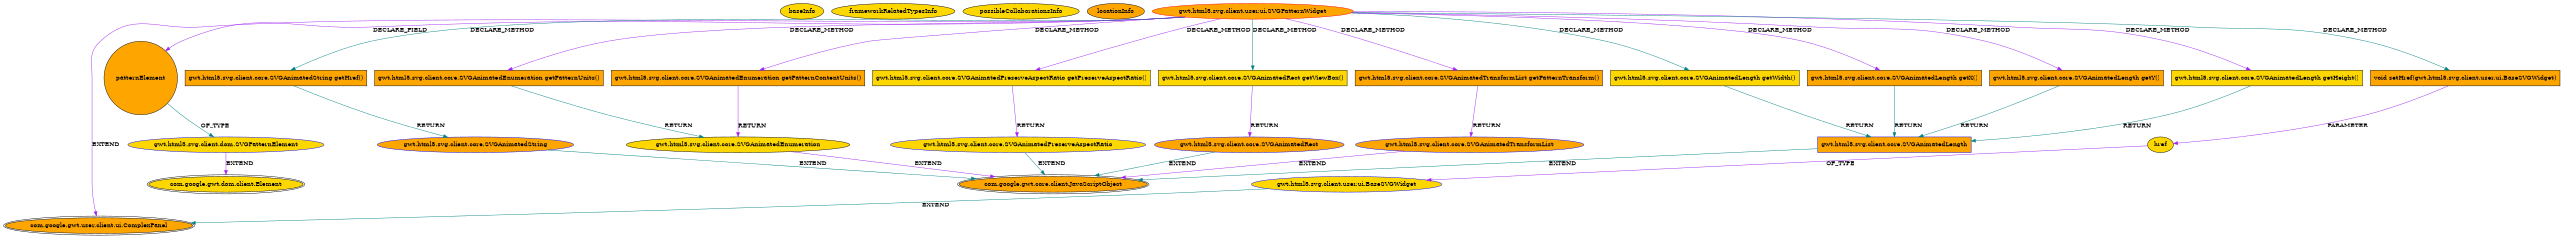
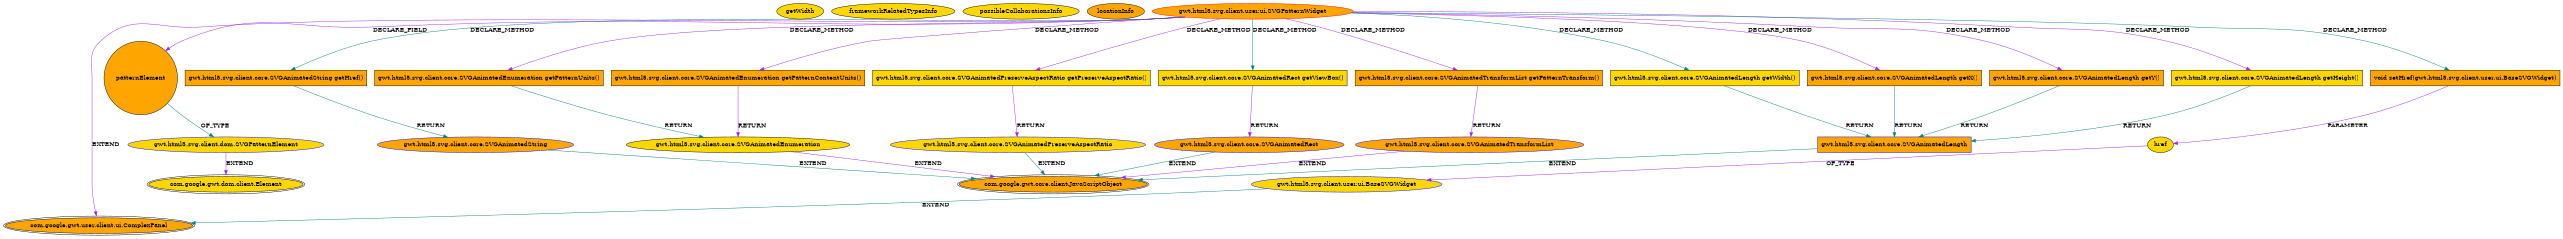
node "baseInfo": label "baseInfo" -> "getWidth"
